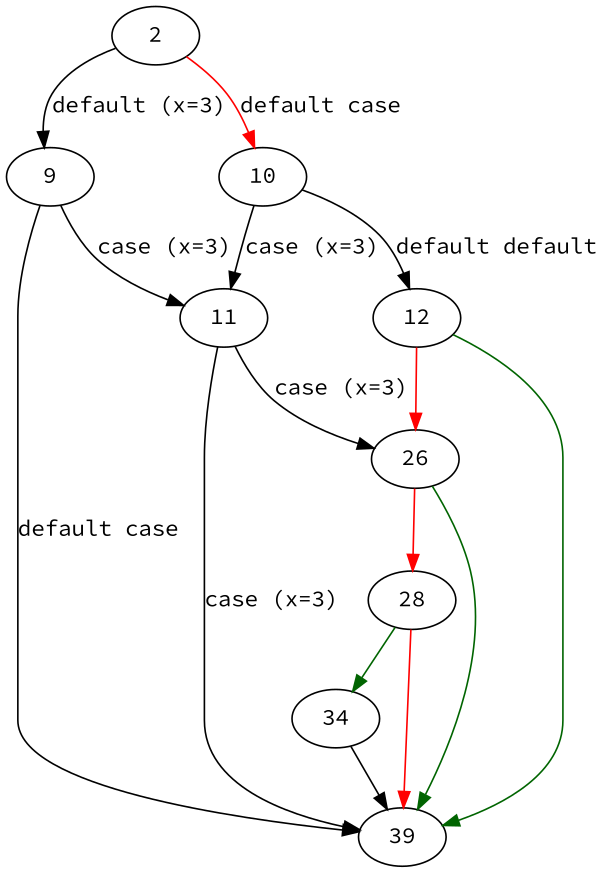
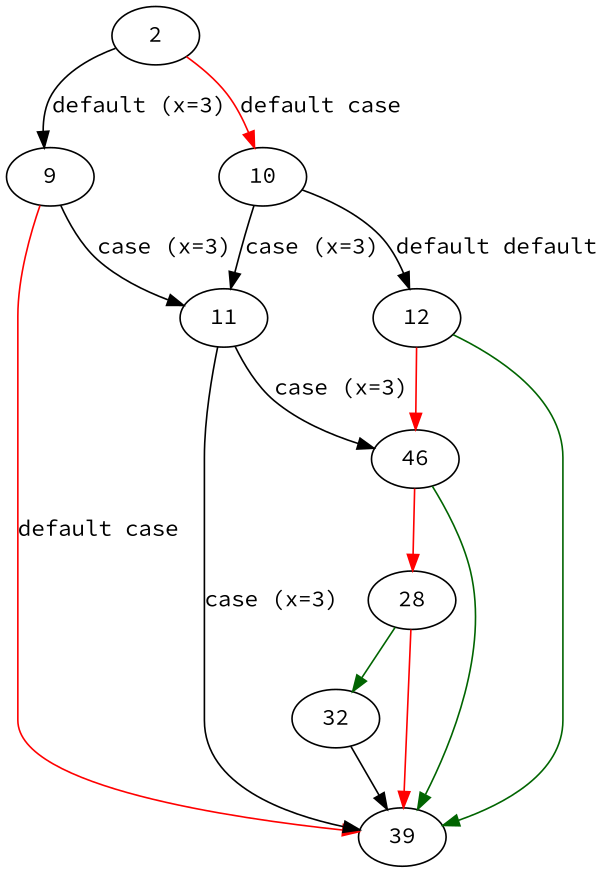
node "26": label "26" -> "46"
edge "9" -> "39": color black -> red
node "34": label "34" -> "32"
